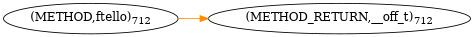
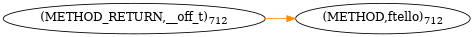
edge "(METHOD,ftello)" -> "(METHOD_RETURN,__off_t)": reversed
